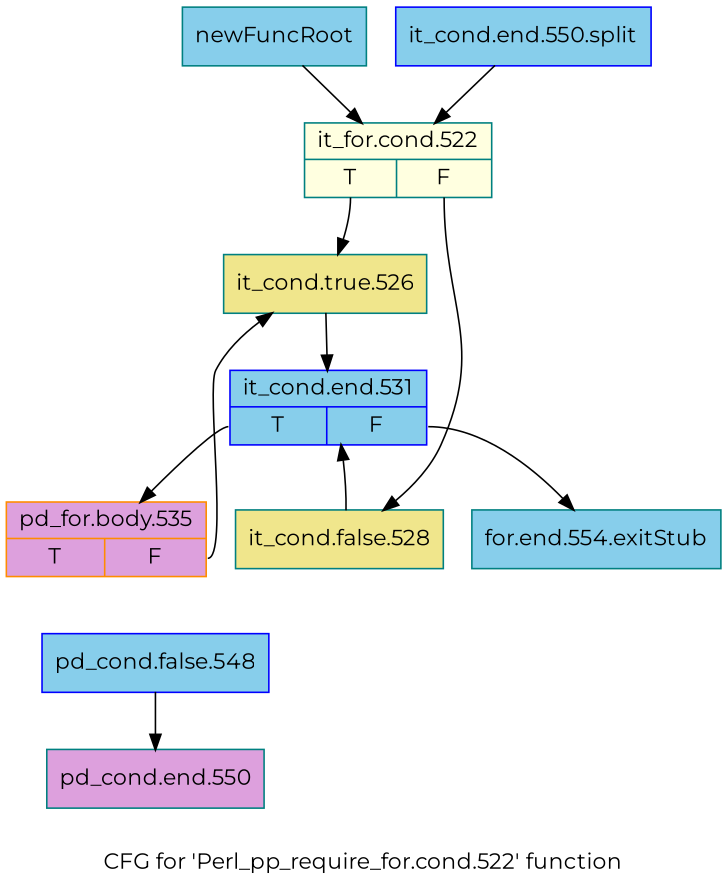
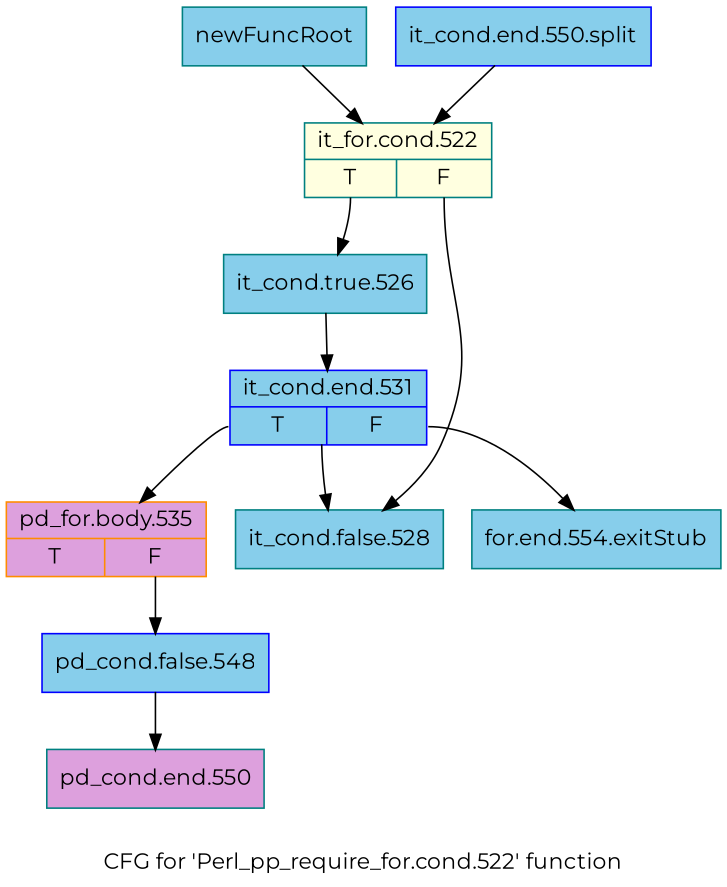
node "it_cond.true.526": fillcolor khaki -> skyblue
edge "pd_for.body.535" -> "it_cond.true.526": now "pd_for.body.535" -> "pd_cond.false.548"
edge "it_cond.false.528" -> "it_cond.end.531": reversed
node "it_cond.false.528": fillcolor khaki -> skyblue
